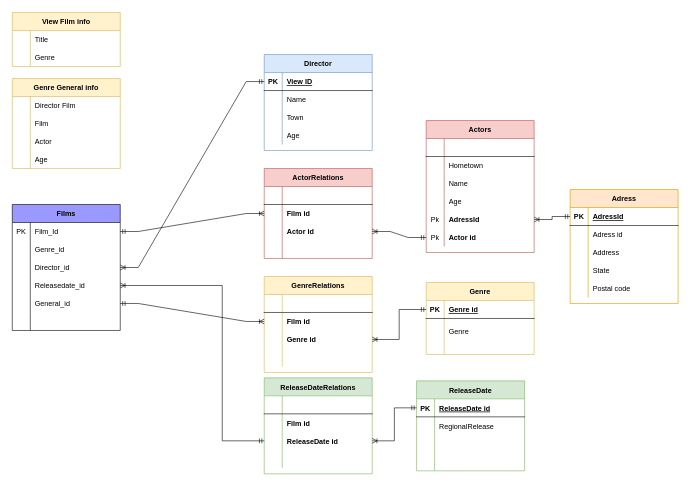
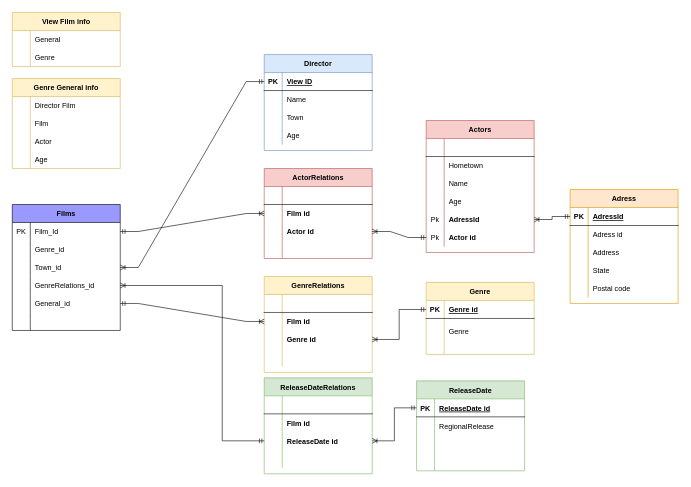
node "Title": label "Title" -> "General"
node "Director_id": label "Director_id" -> "Town_id"
node "Releasedate_id": label "Releasedate_id" -> "GenreRelations_id"
